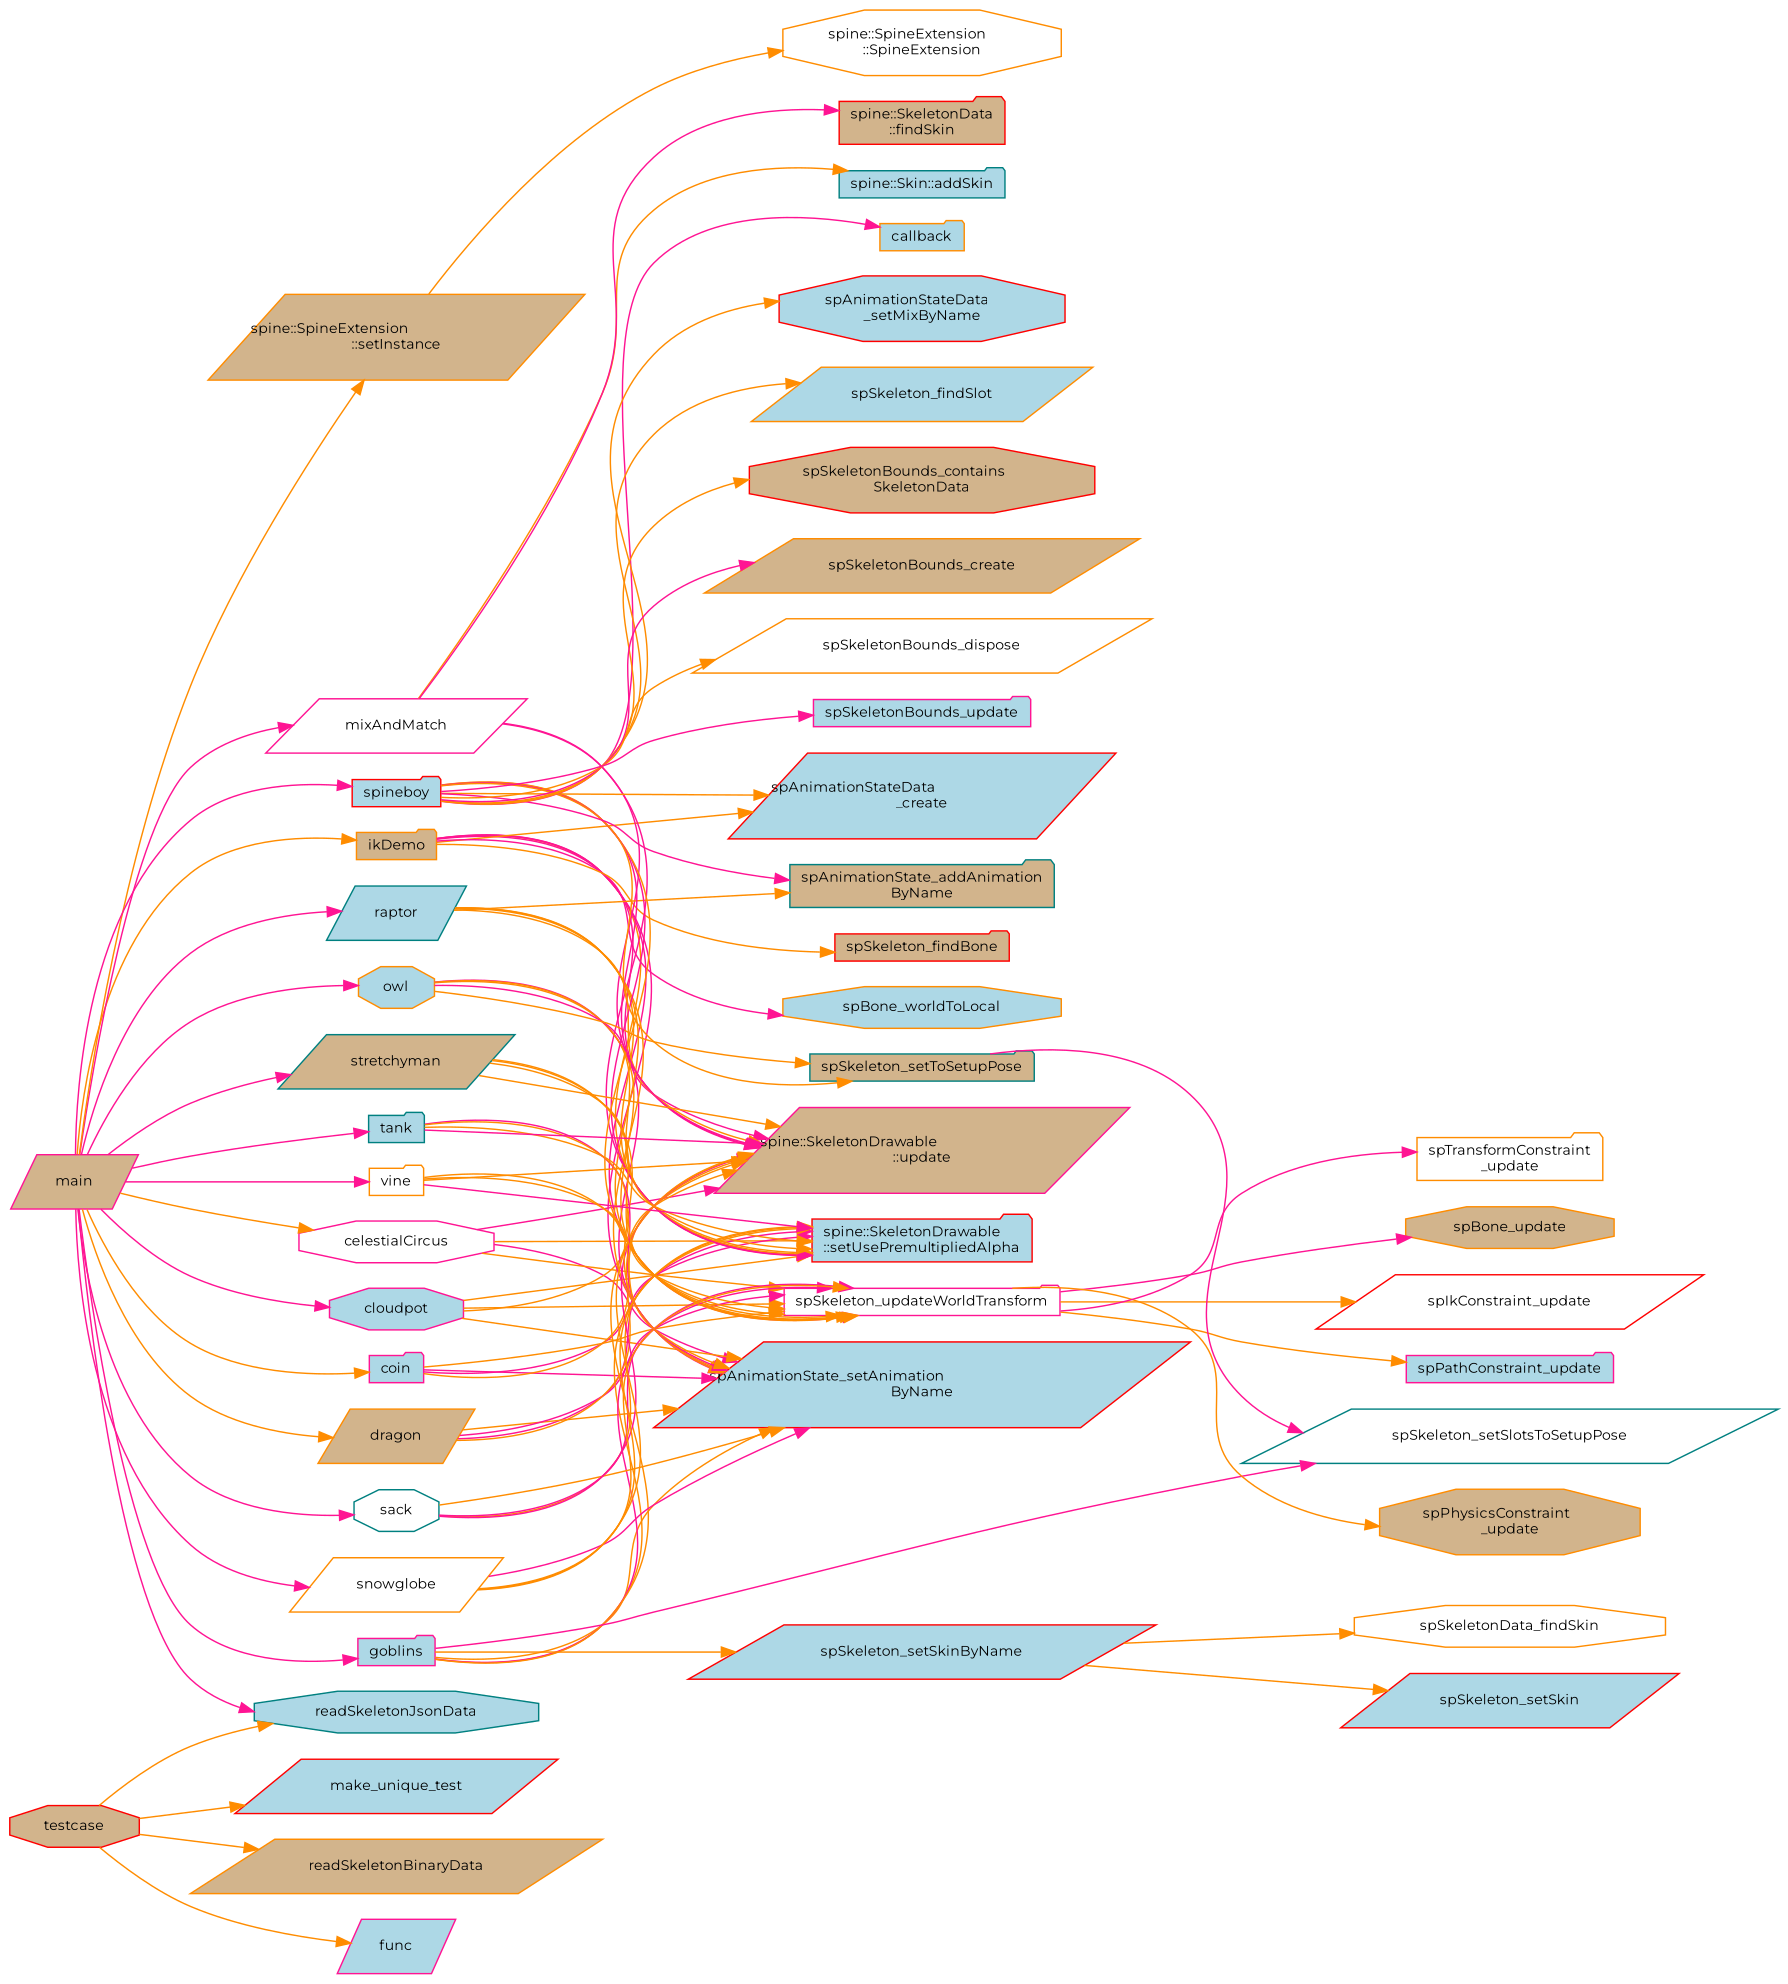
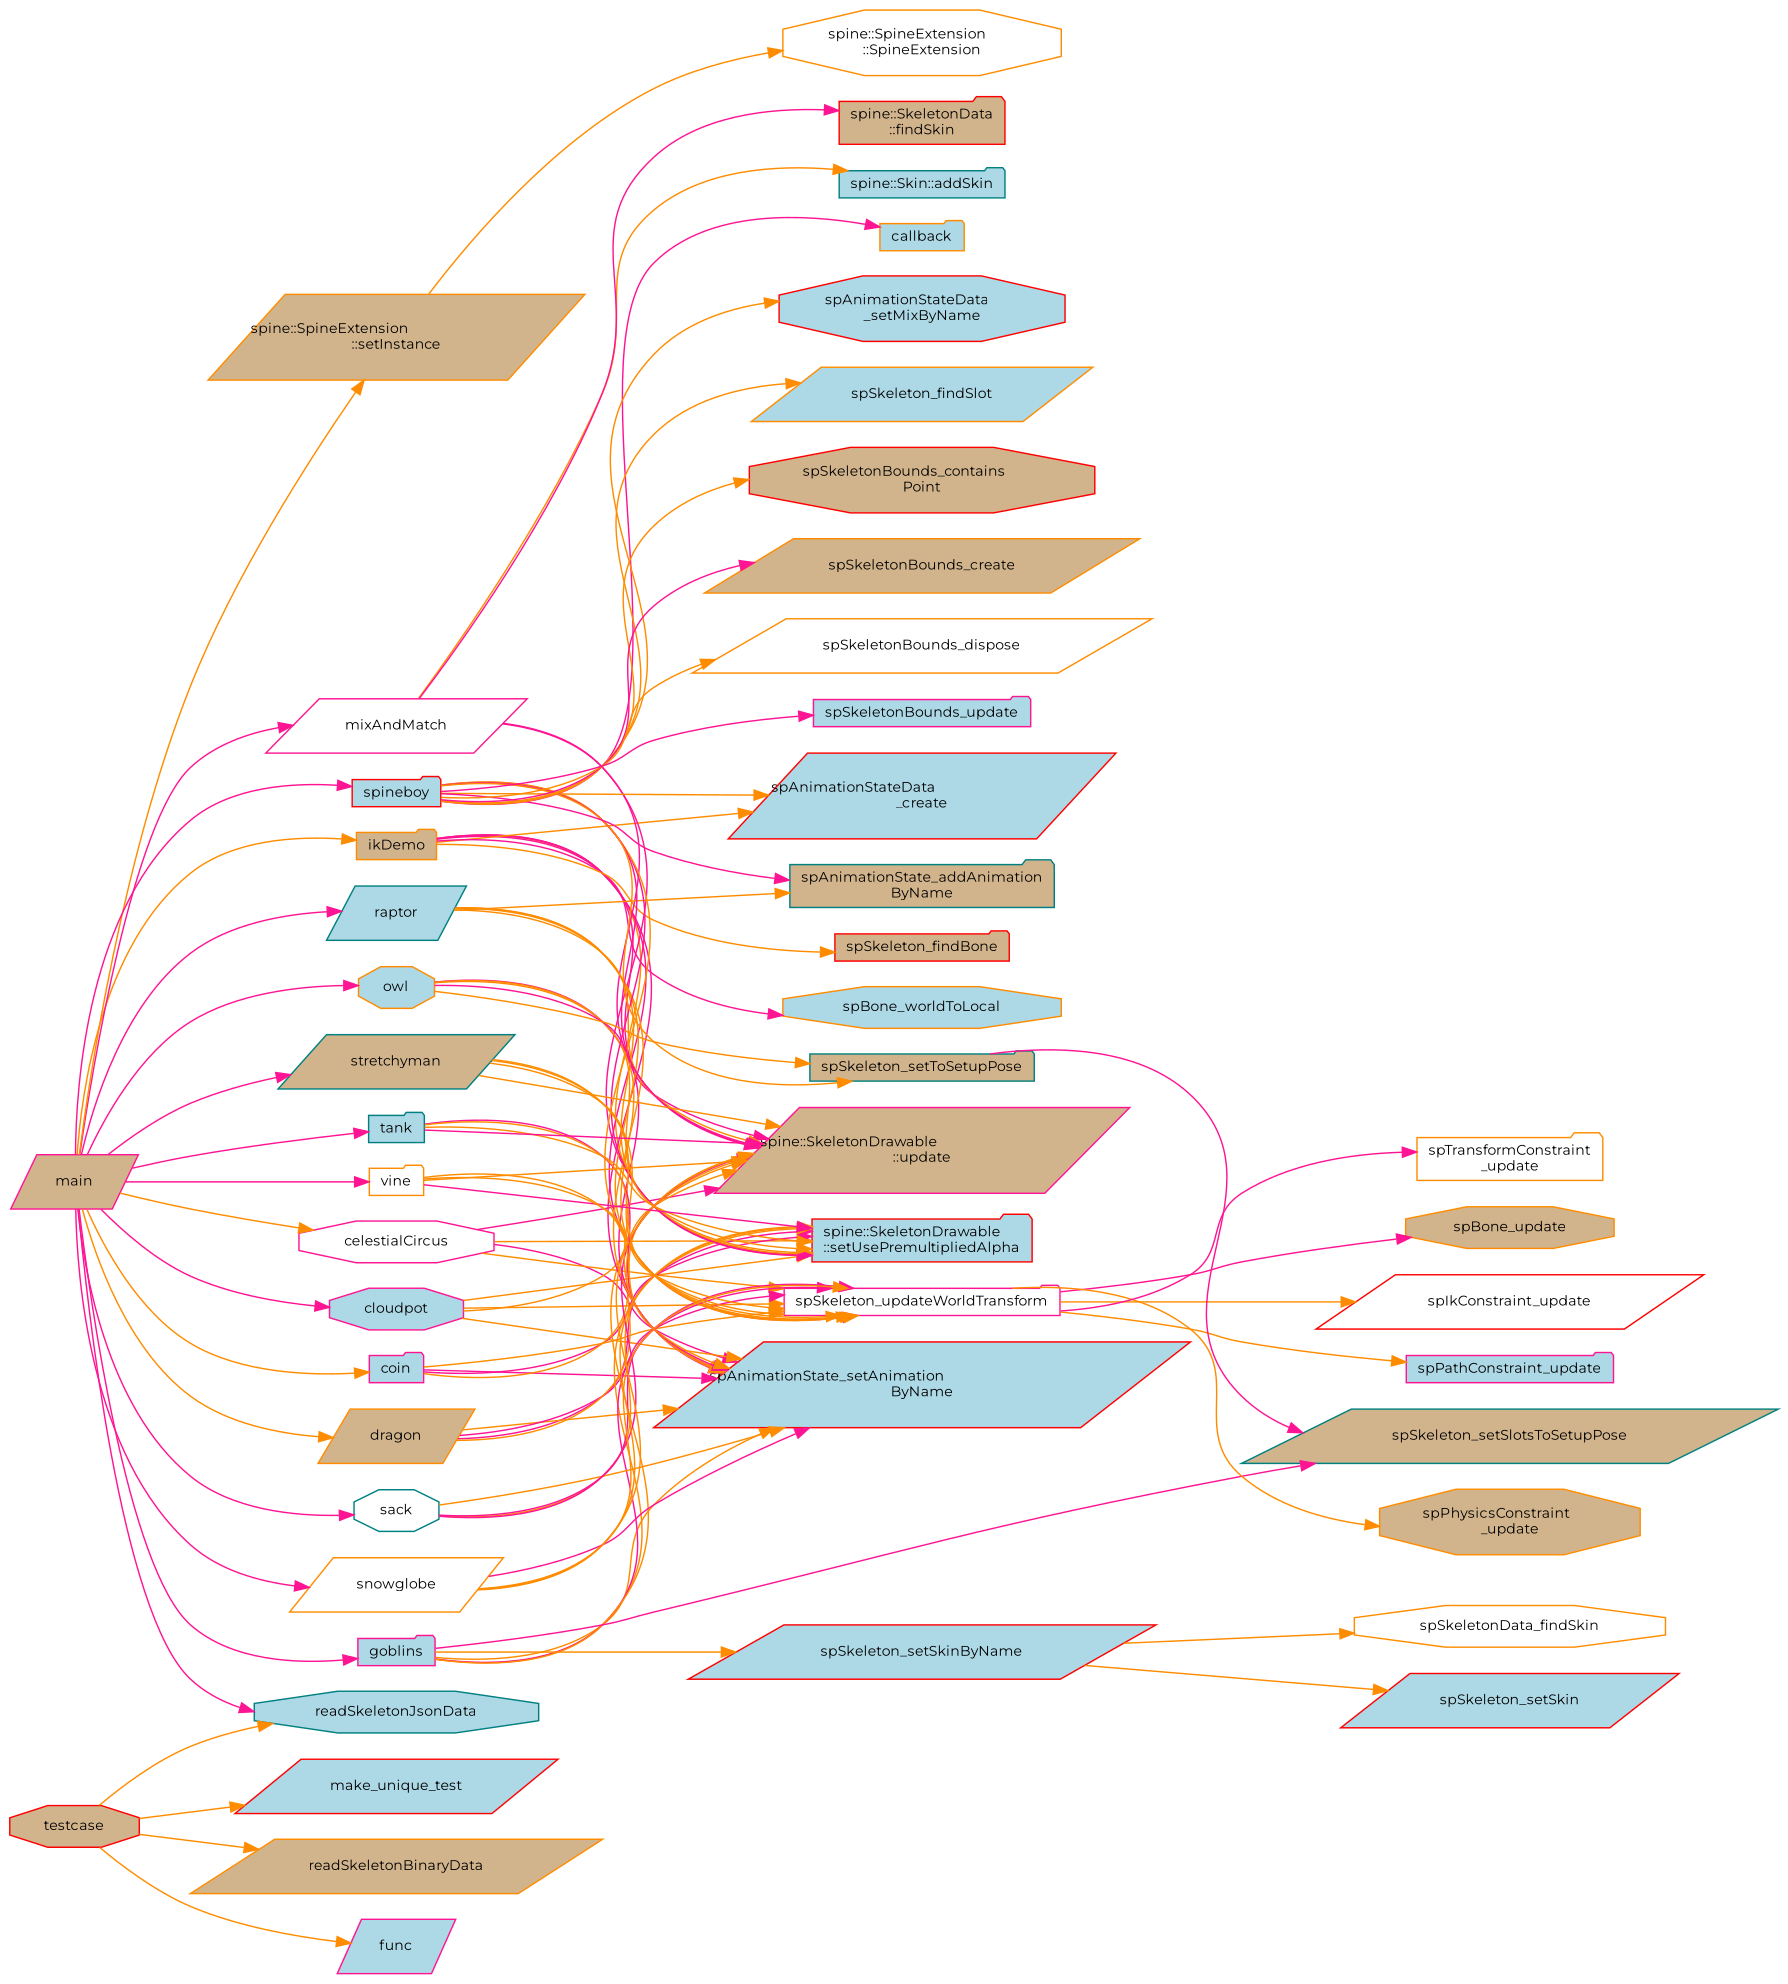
node "spSkeletonBounds_contains SkeletonData": label "spSkeletonBounds_contains SkeletonData" -> "spSkeletonBounds_contains Point"
node "spSkeleton_setSlotsToSetupPose": fillcolor white -> tan
